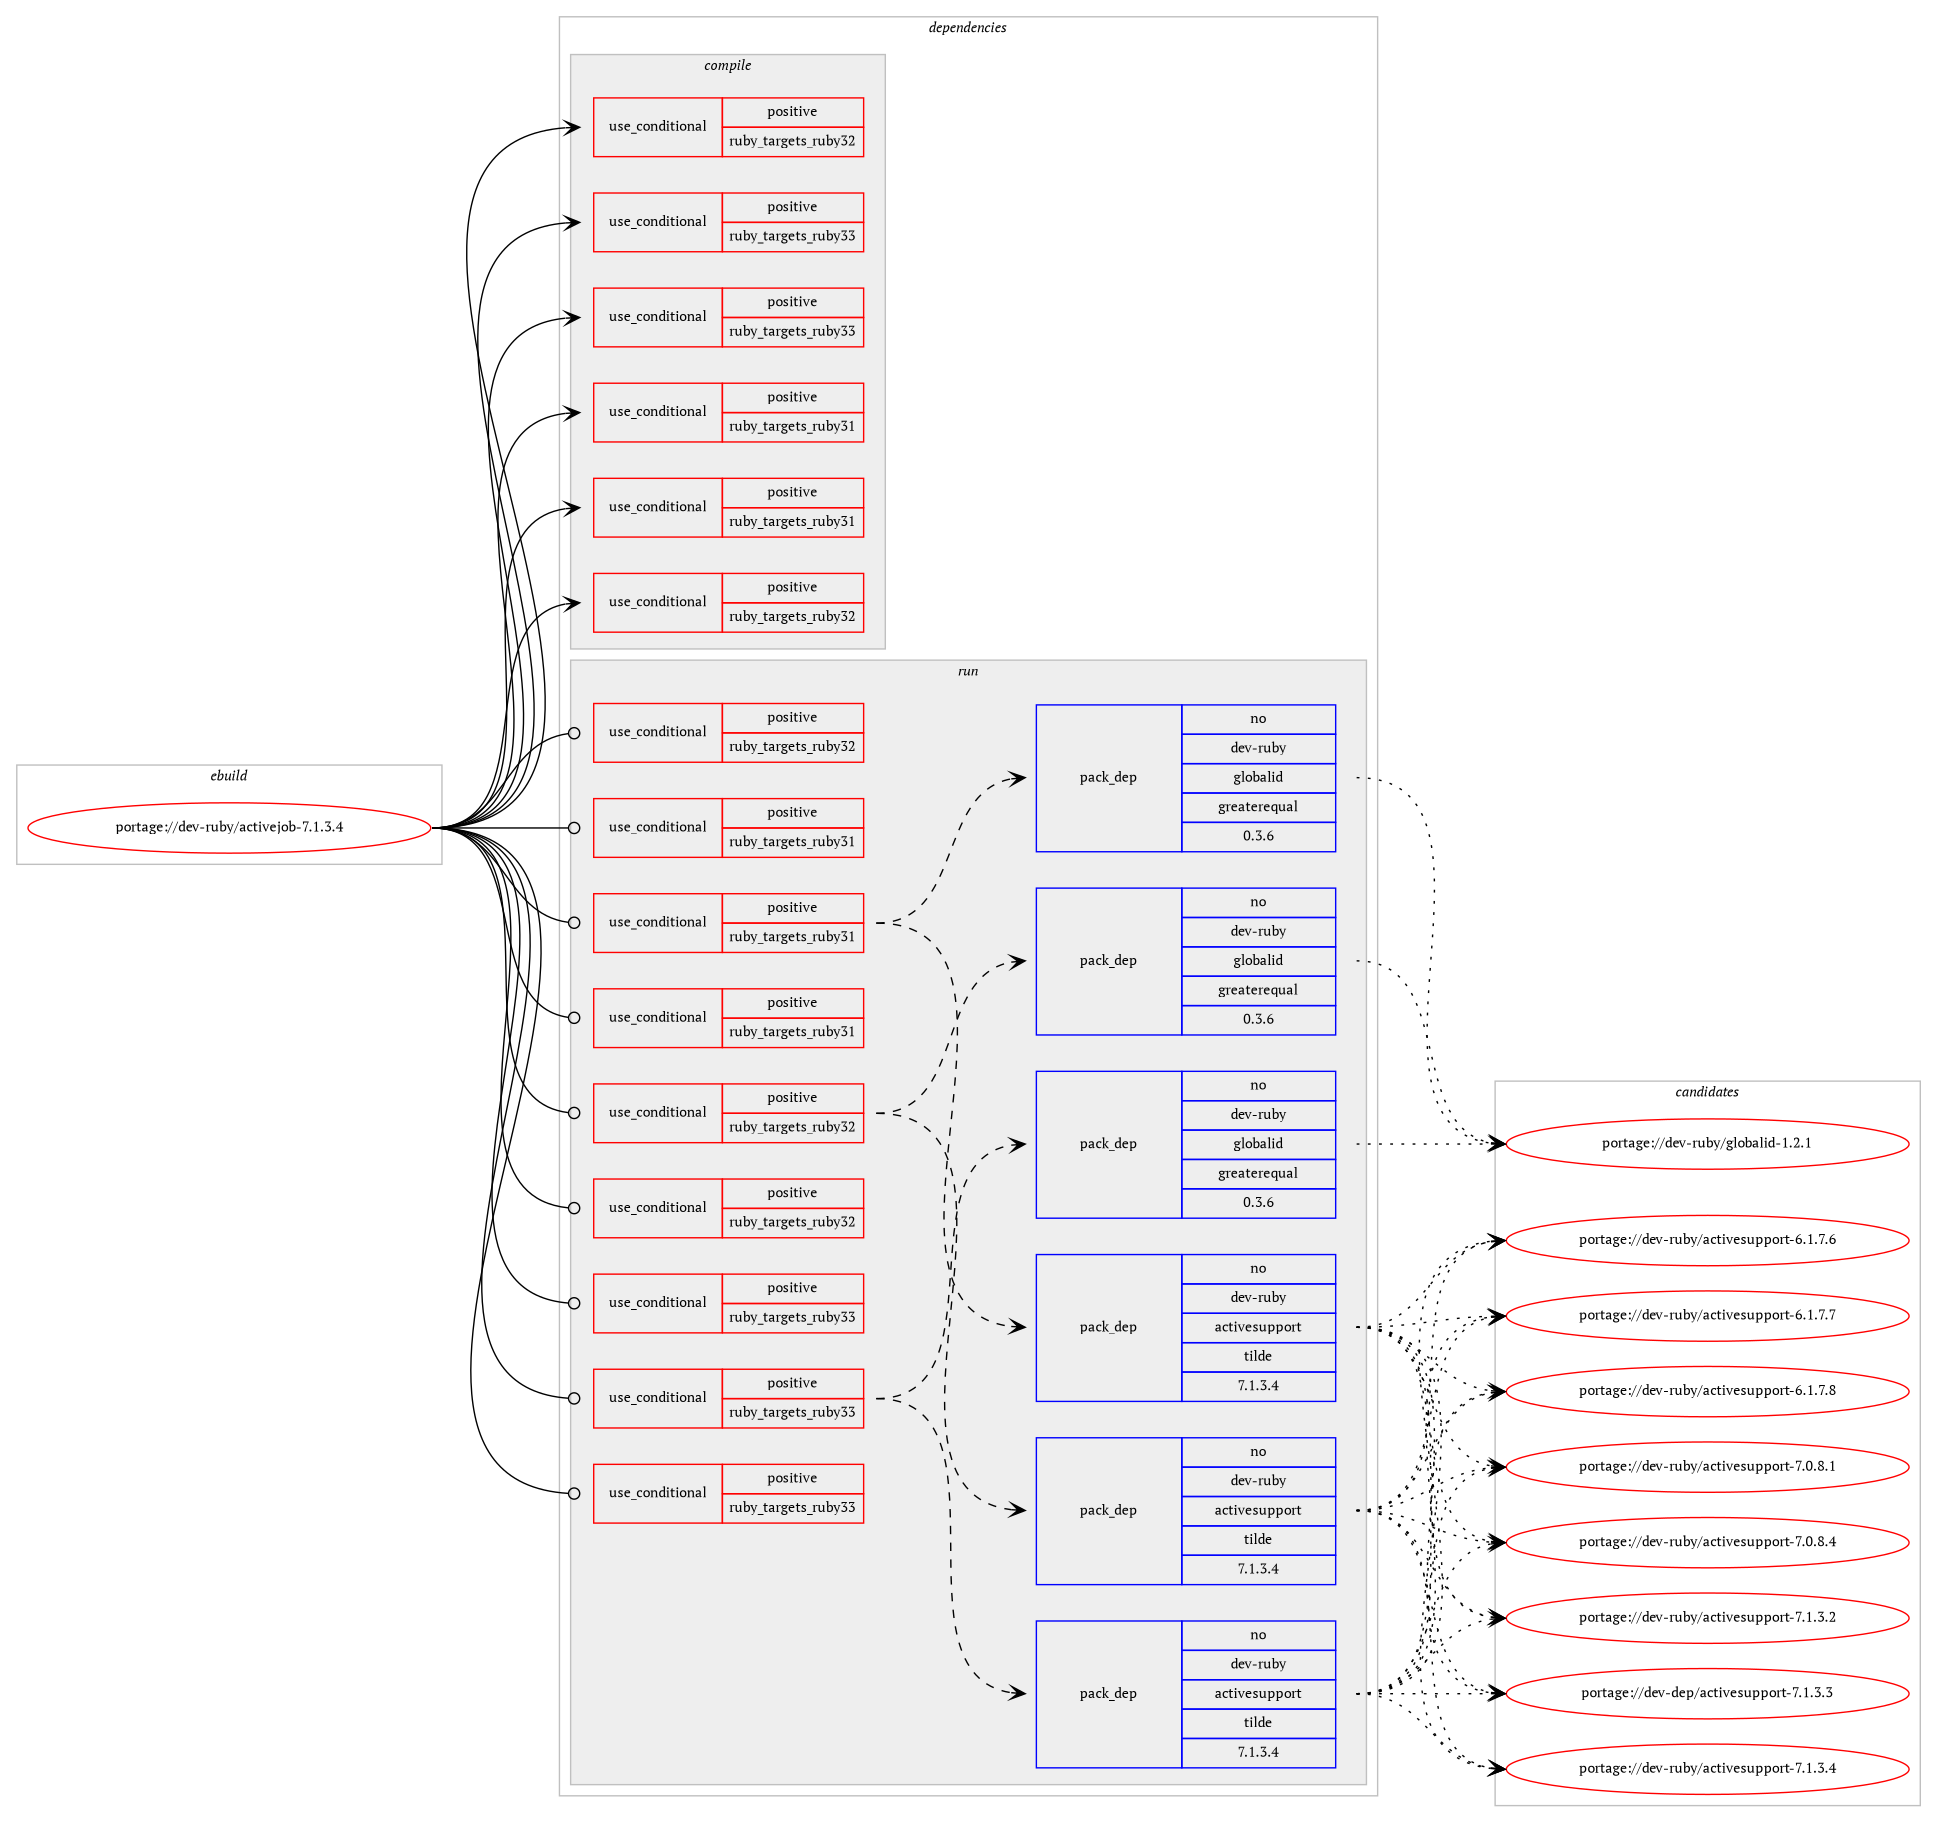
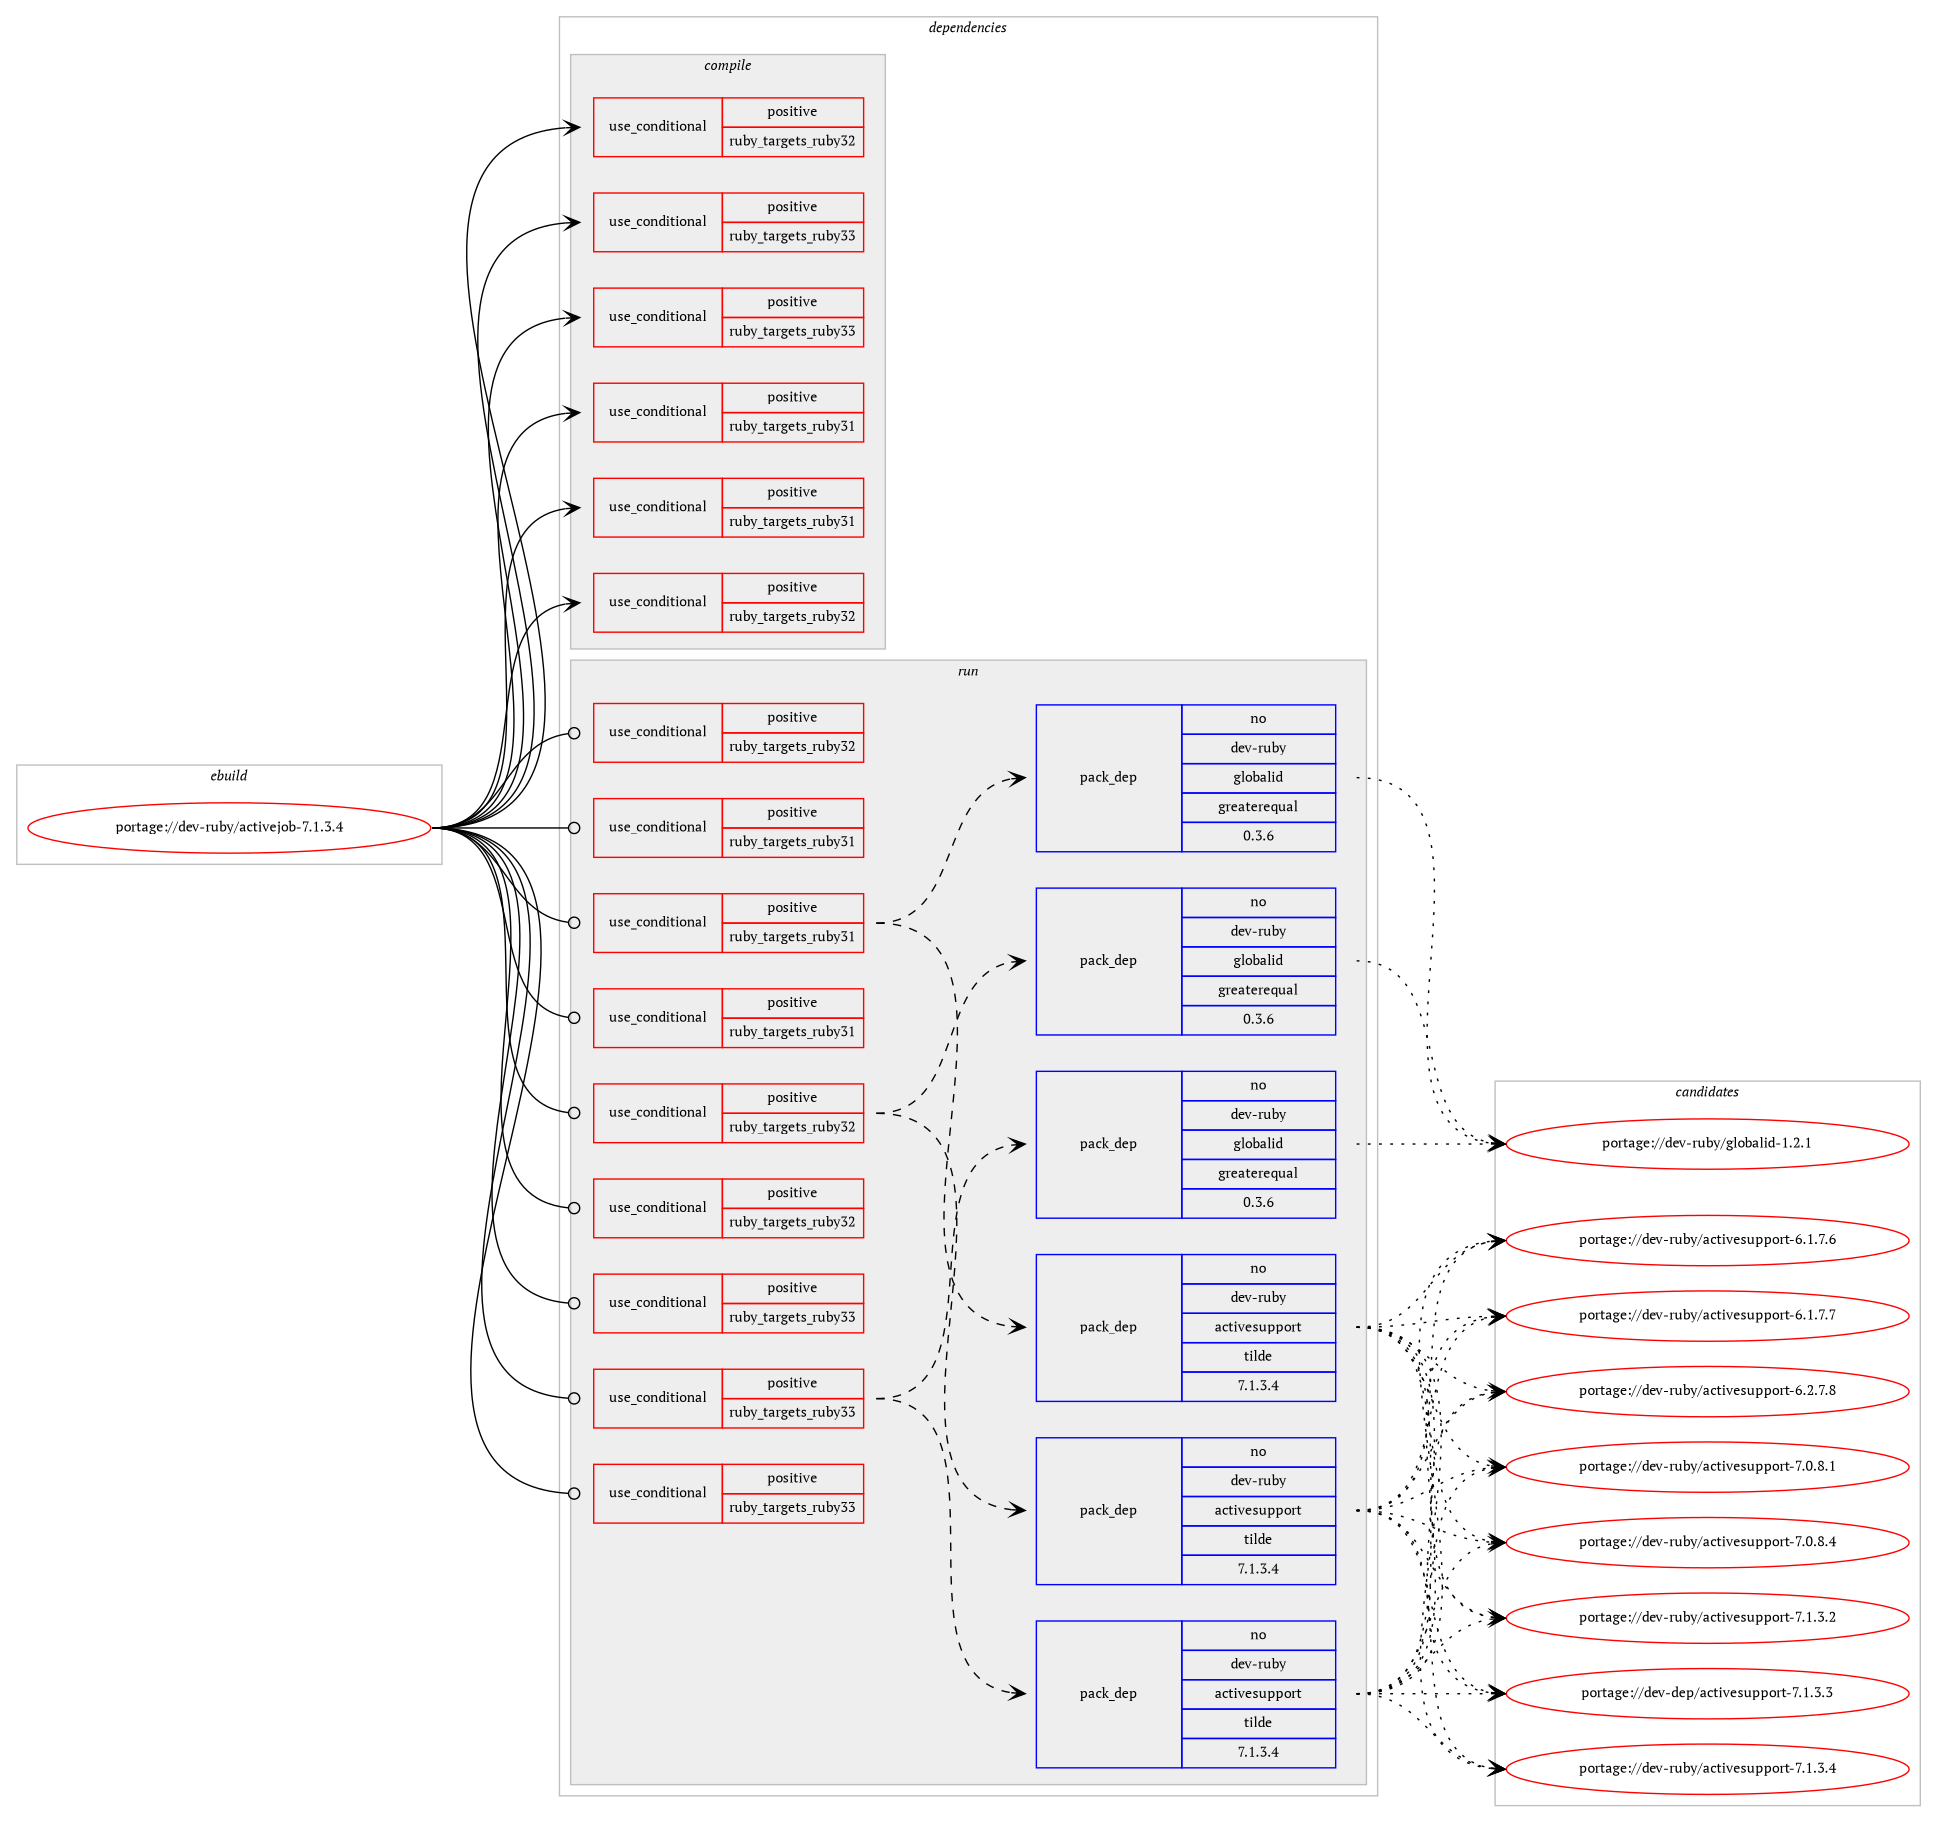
node "portage://dev-ruby/activesupport-6.1.7.8": label "portage://dev-ruby/activesupport-6.1.7.8" -> "portage://dev-ruby/activesupport-6.2.7.8"
